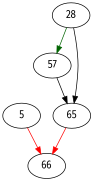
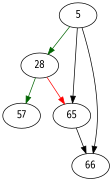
edge "5" -> "28": added
edge "28" -> "65": color black -> red
edge "57" -> "65": now "5" -> "65"
edge "5" -> "66": color red -> black
edge "65" -> "66": color red -> black
